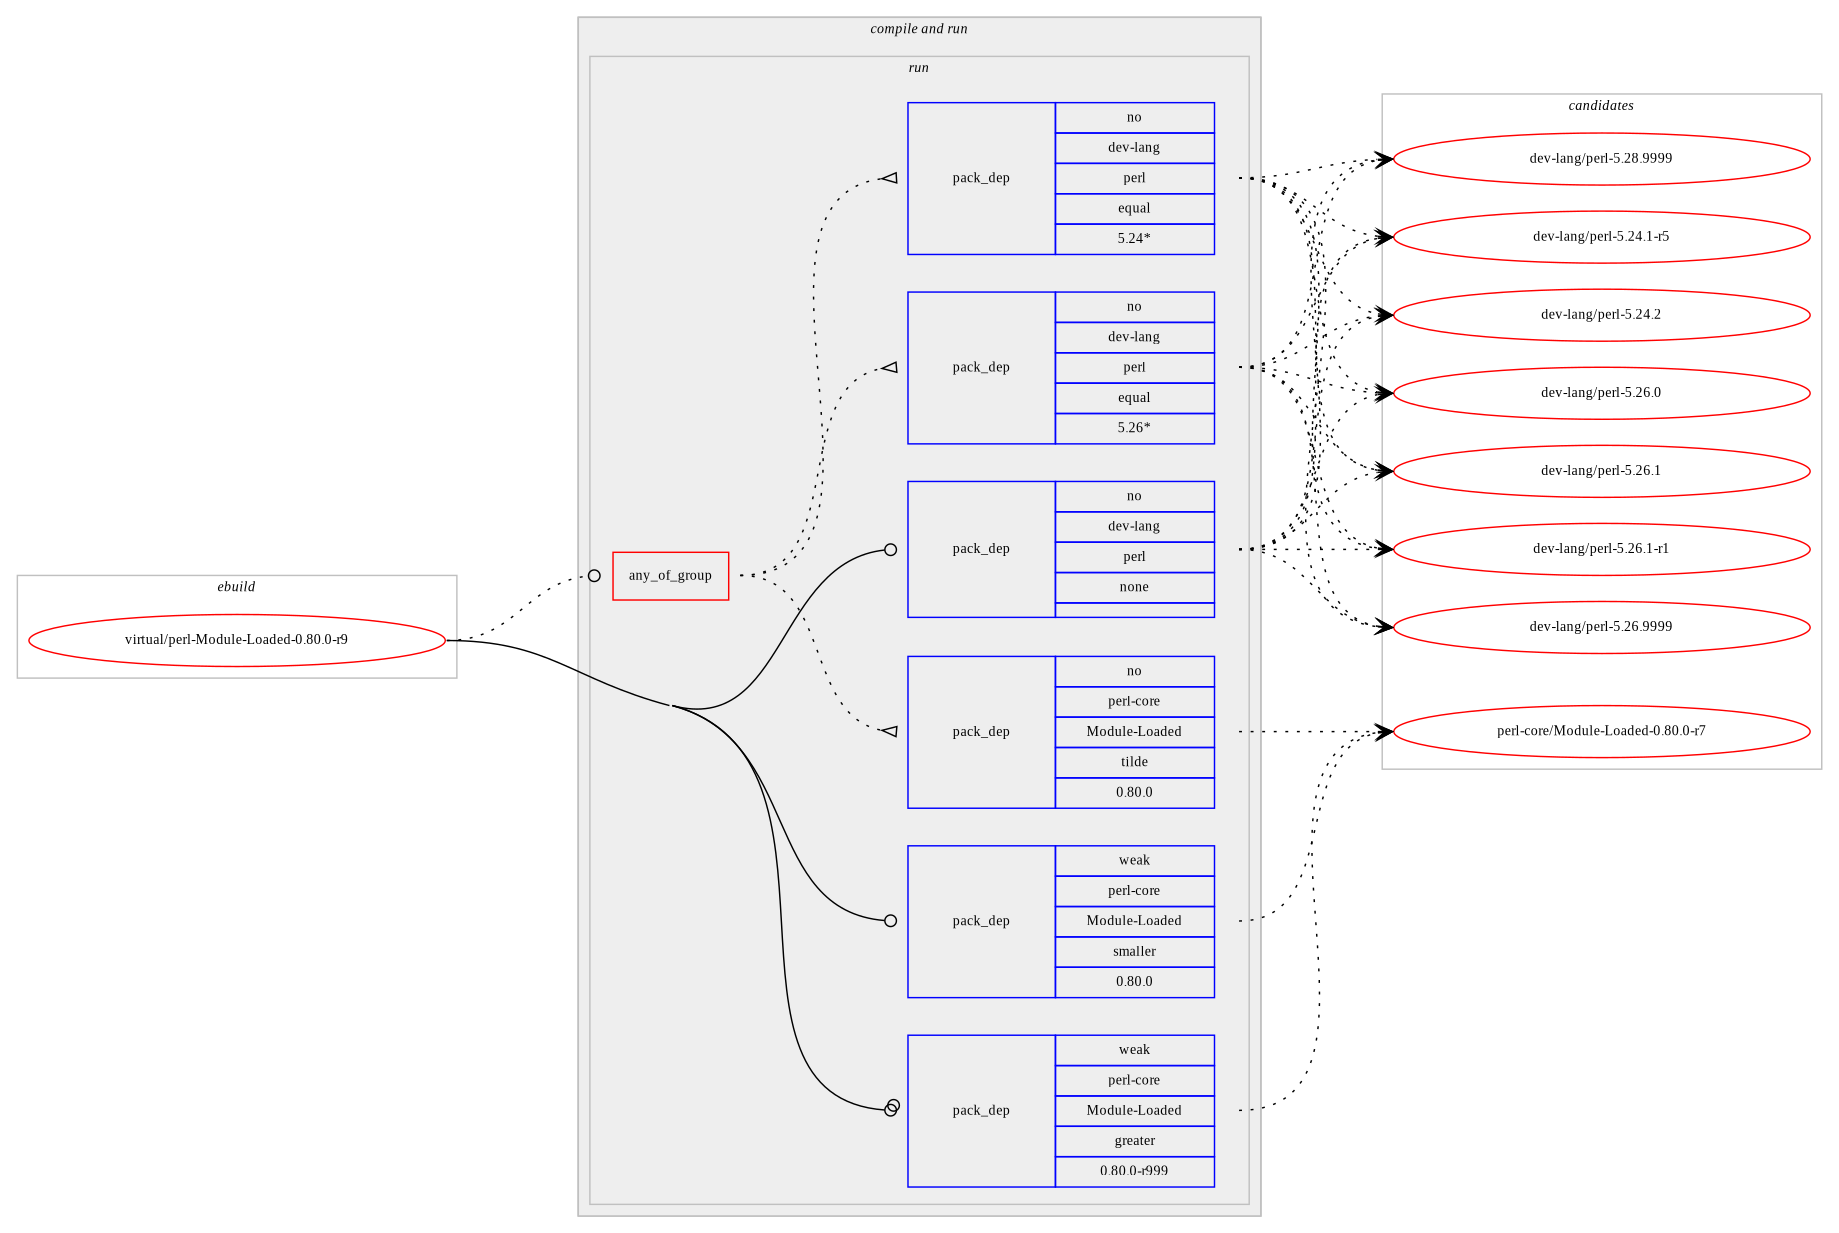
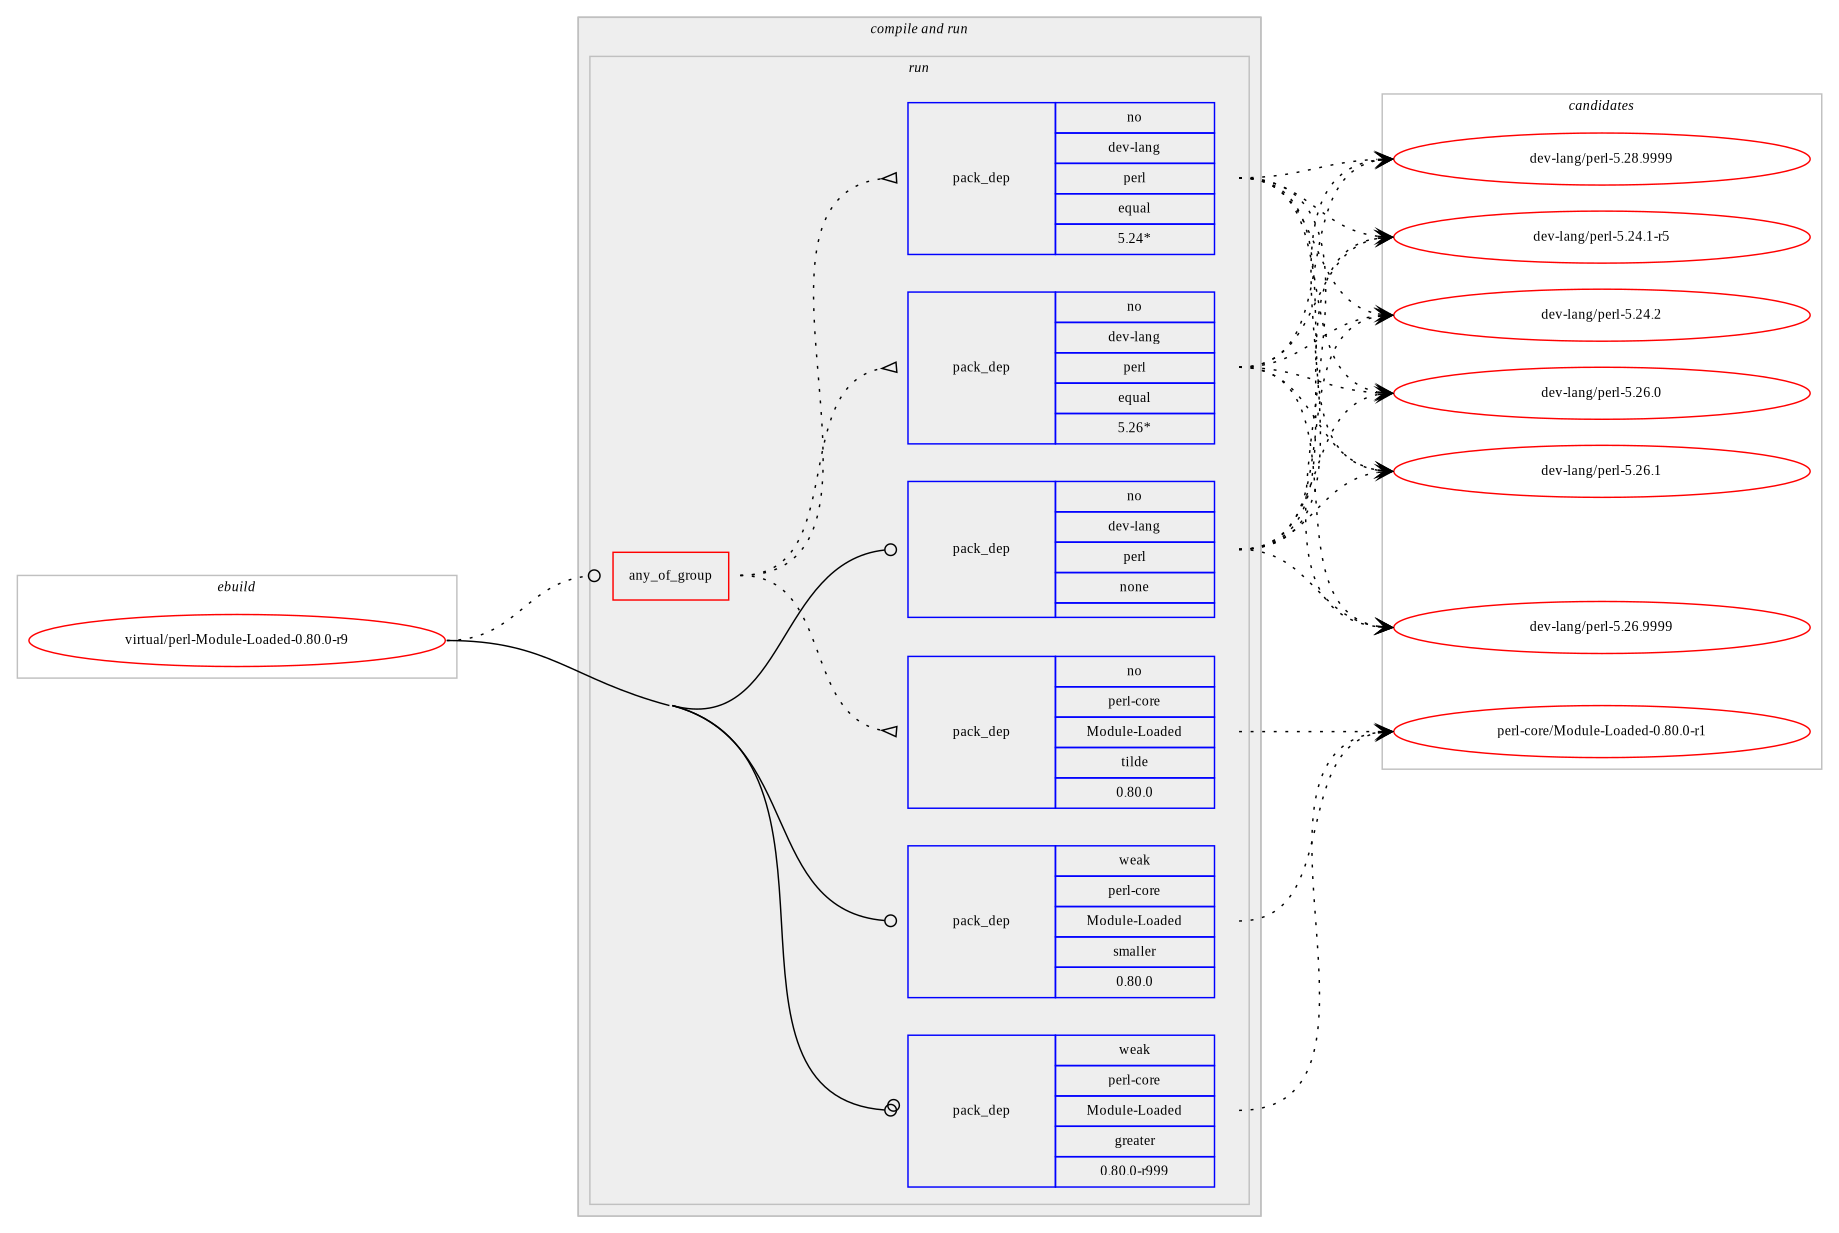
node "dev-lang/perl-5.26.1-r1": removed
node "perl-core/Module-Loaded-0.80.0-r7": label "perl-core/Module-Loaded-0.80.0-r7" -> "perl-core/Module-Loaded-0.80.0-r1"
